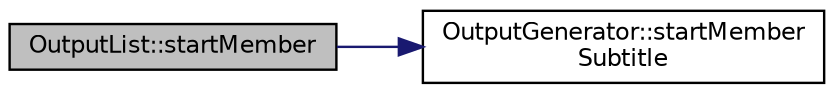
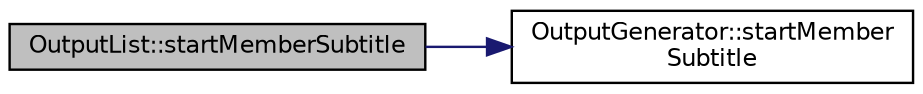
node "OutputList::startMember": label "OutputList::startMember" -> "OutputList::startMemberSubtitle"
